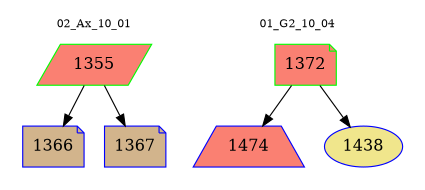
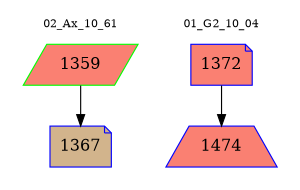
cluster "02_Ax_10_01": label "02_Ax_10_01" -> "02_Ax_10_61"
node "1355": label "1355" -> "1359"
node "1372": color green -> blue
node "1366": removed
node "1438": removed
